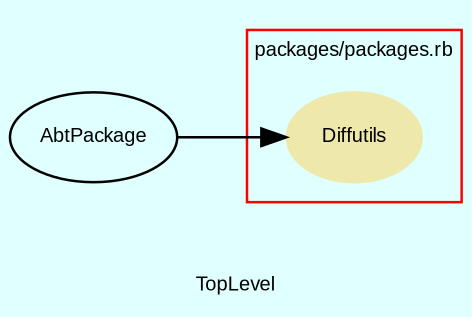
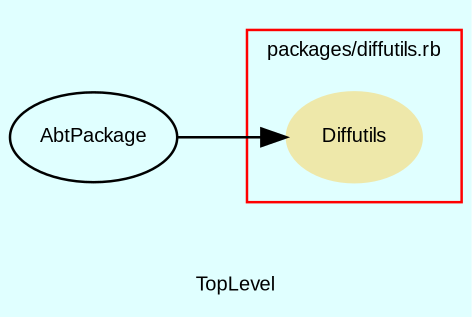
cluster "packages/packages.rb": label "packages/packages.rb" -> "packages/diffutils.rb"
